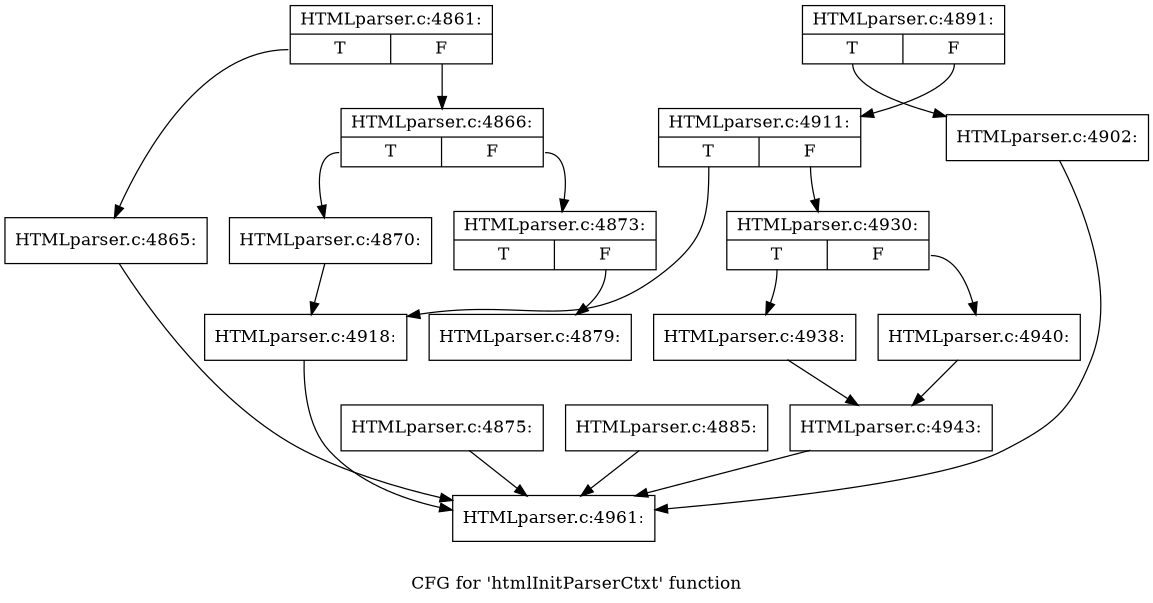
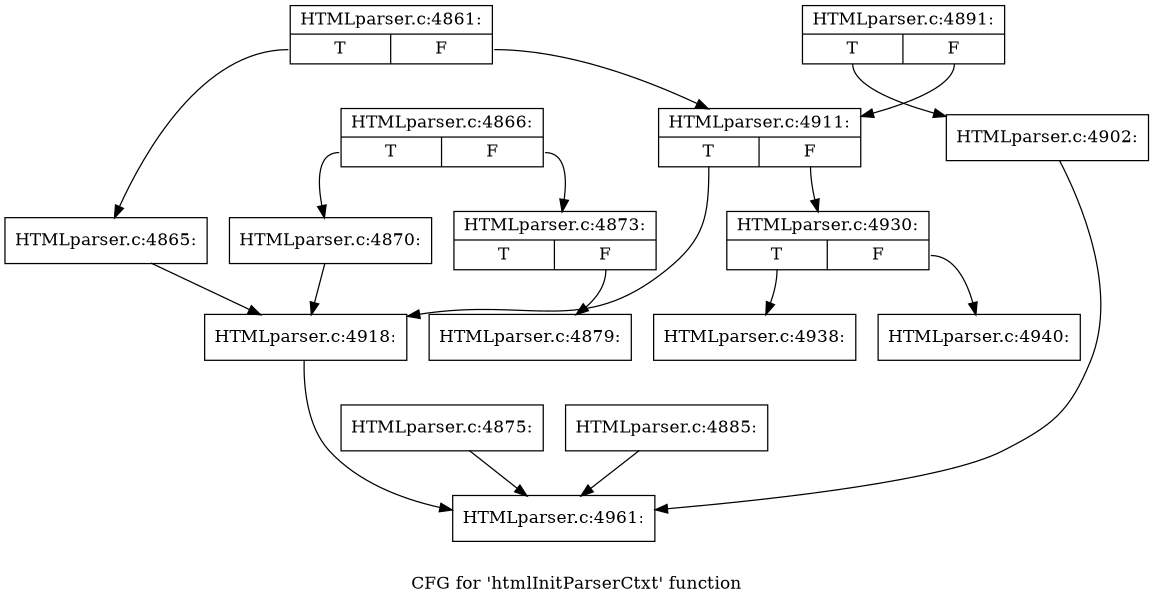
edge "HTMLparser.c:4861:" -> "HTMLparser.c:4866:": now "HTMLparser.c:4861:" -> "HTMLparser.c:4911:"
edge "HTMLparser.c:4865:" -> "HTMLparser.c:4961:": now "HTMLparser.c:4865:" -> "HTMLparser.c:4918:"
node "HTMLparser.c:4943:": removed
